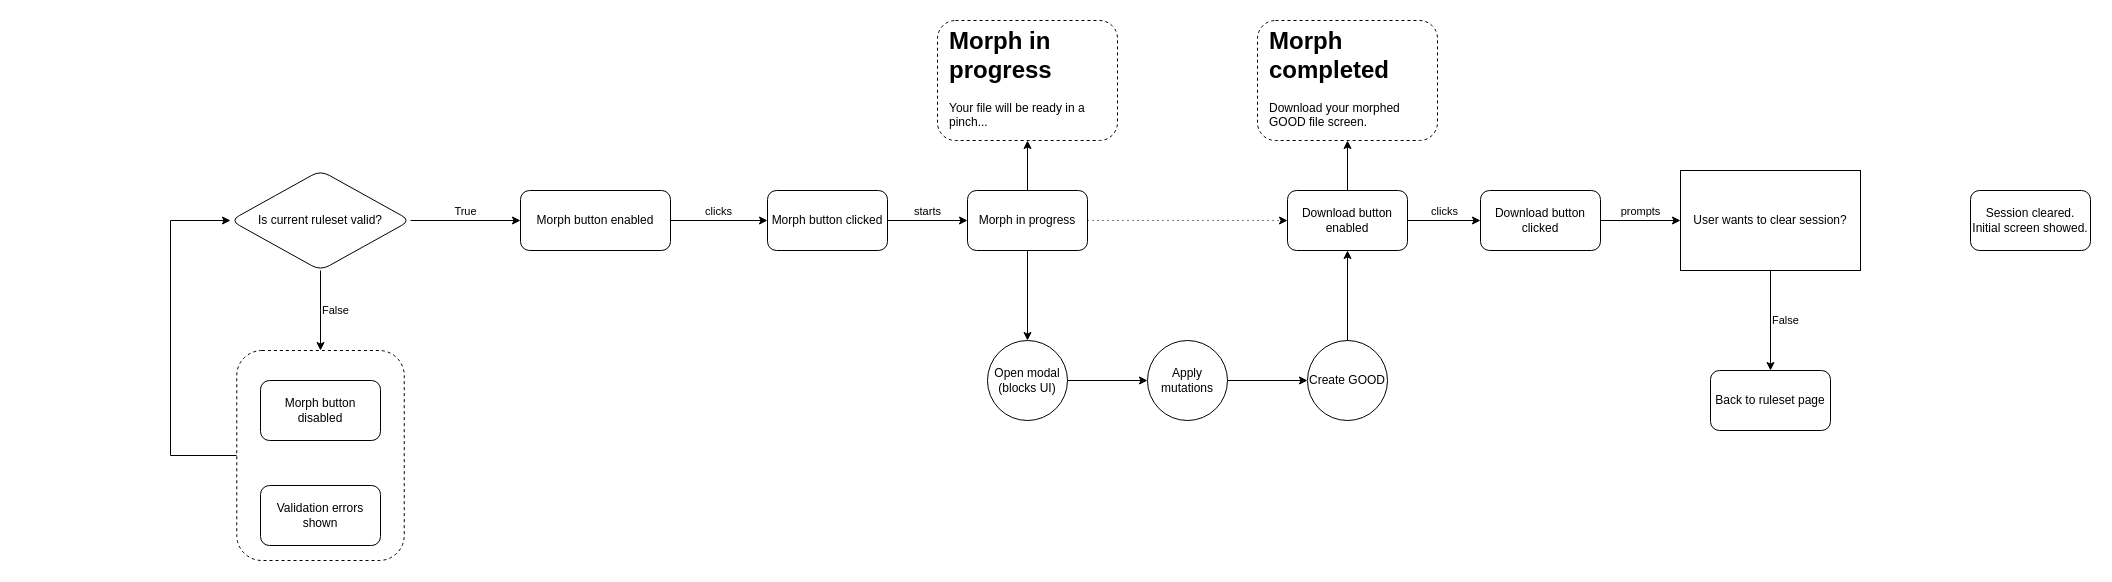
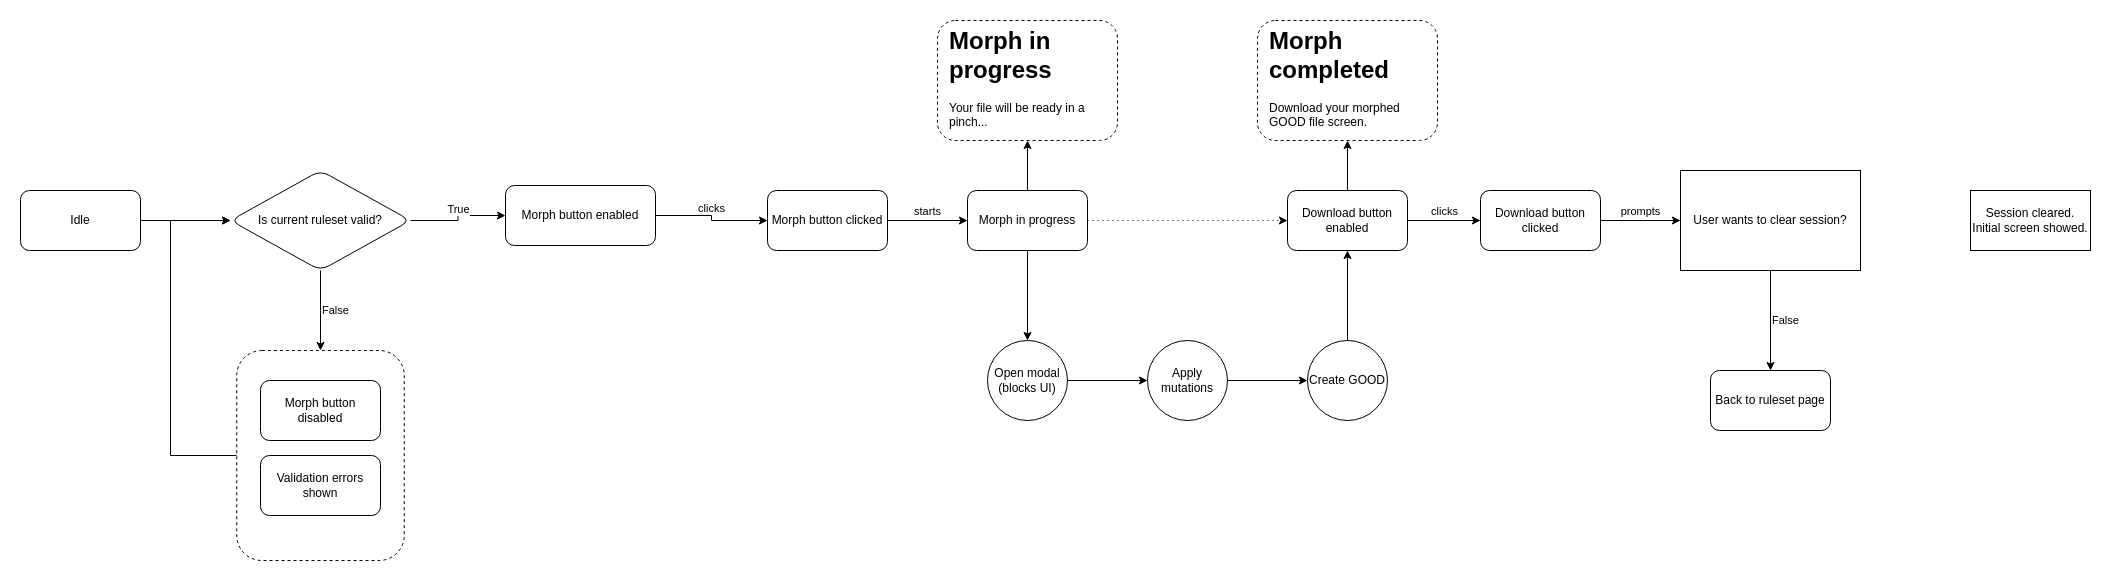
node "Idle": added
edge "Idle" -> "Is current ruleset valid?": added
node "Morph button enabled": moved (596, 221) -> (581, 216)
node "Session cleared. Initial screen showed.": shape rounded rectangle -> rectangle
node "Validation errors shown": moved (321, 516) -> (321, 486)
